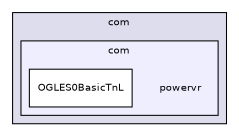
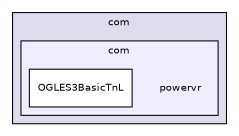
node "OGLES0BasicTnL": label "OGLES0BasicTnL" -> "OGLES3BasicTnL"
